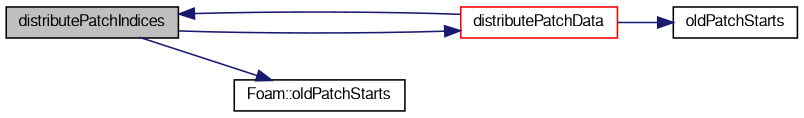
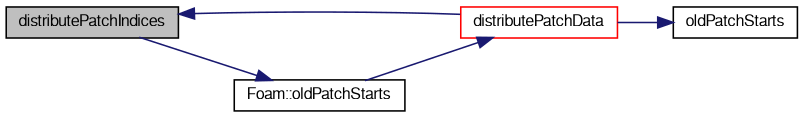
edge "distributePatchIndices" -> "distributePatchData": now "Foam::oldPatchStarts" -> "distributePatchData"
